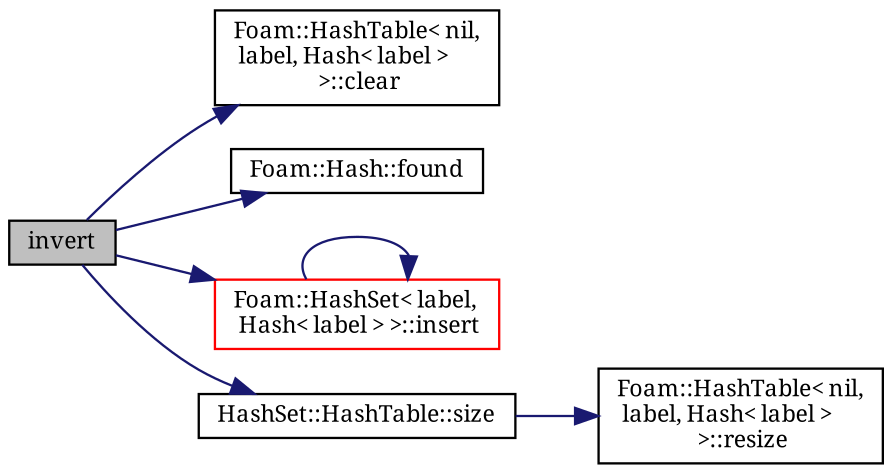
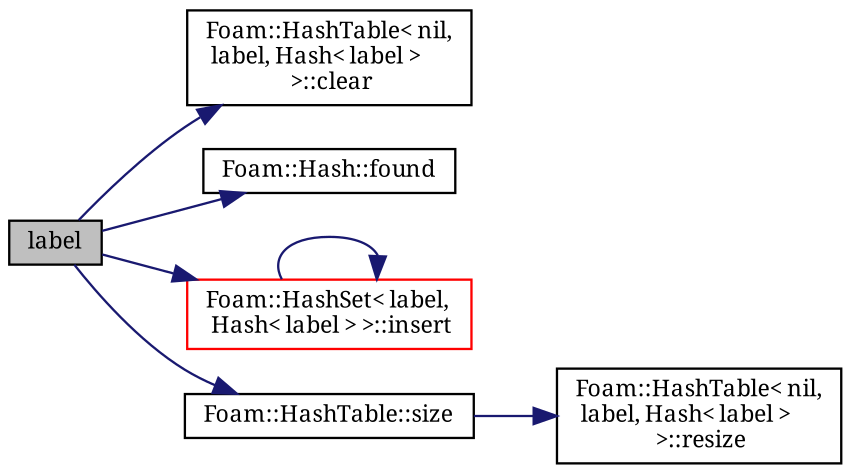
node "invert": label "invert" -> "label"
node "HashSet::HashTable::size": label "HashSet::HashTable::size" -> "Foam::HashTable::size"
